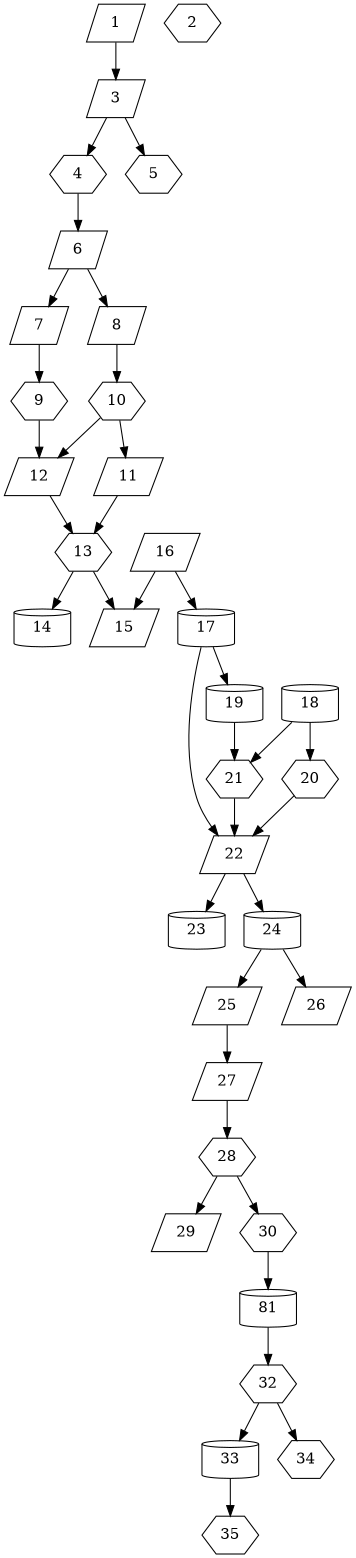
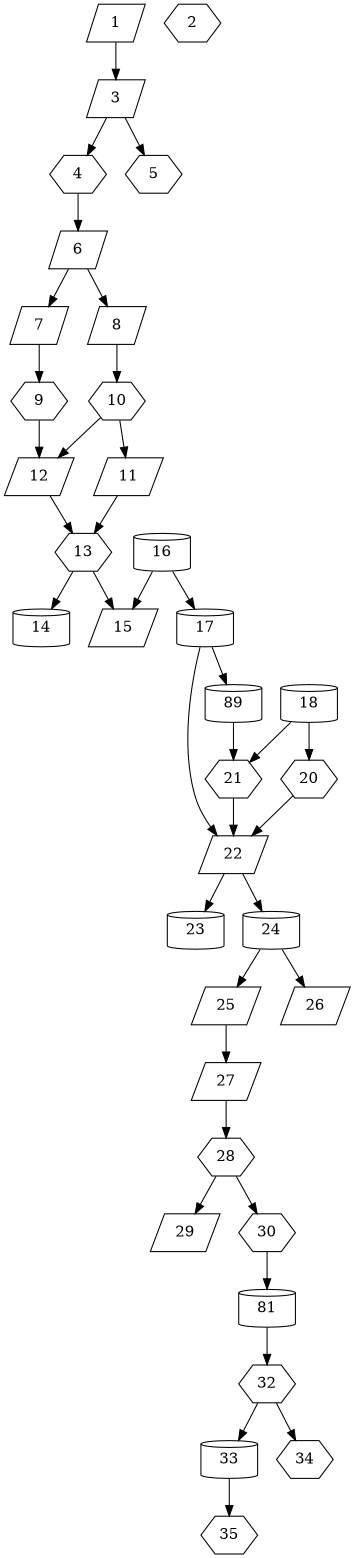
node "16": shape parallelogram -> cylinder
node "19": label "19" -> "89"
